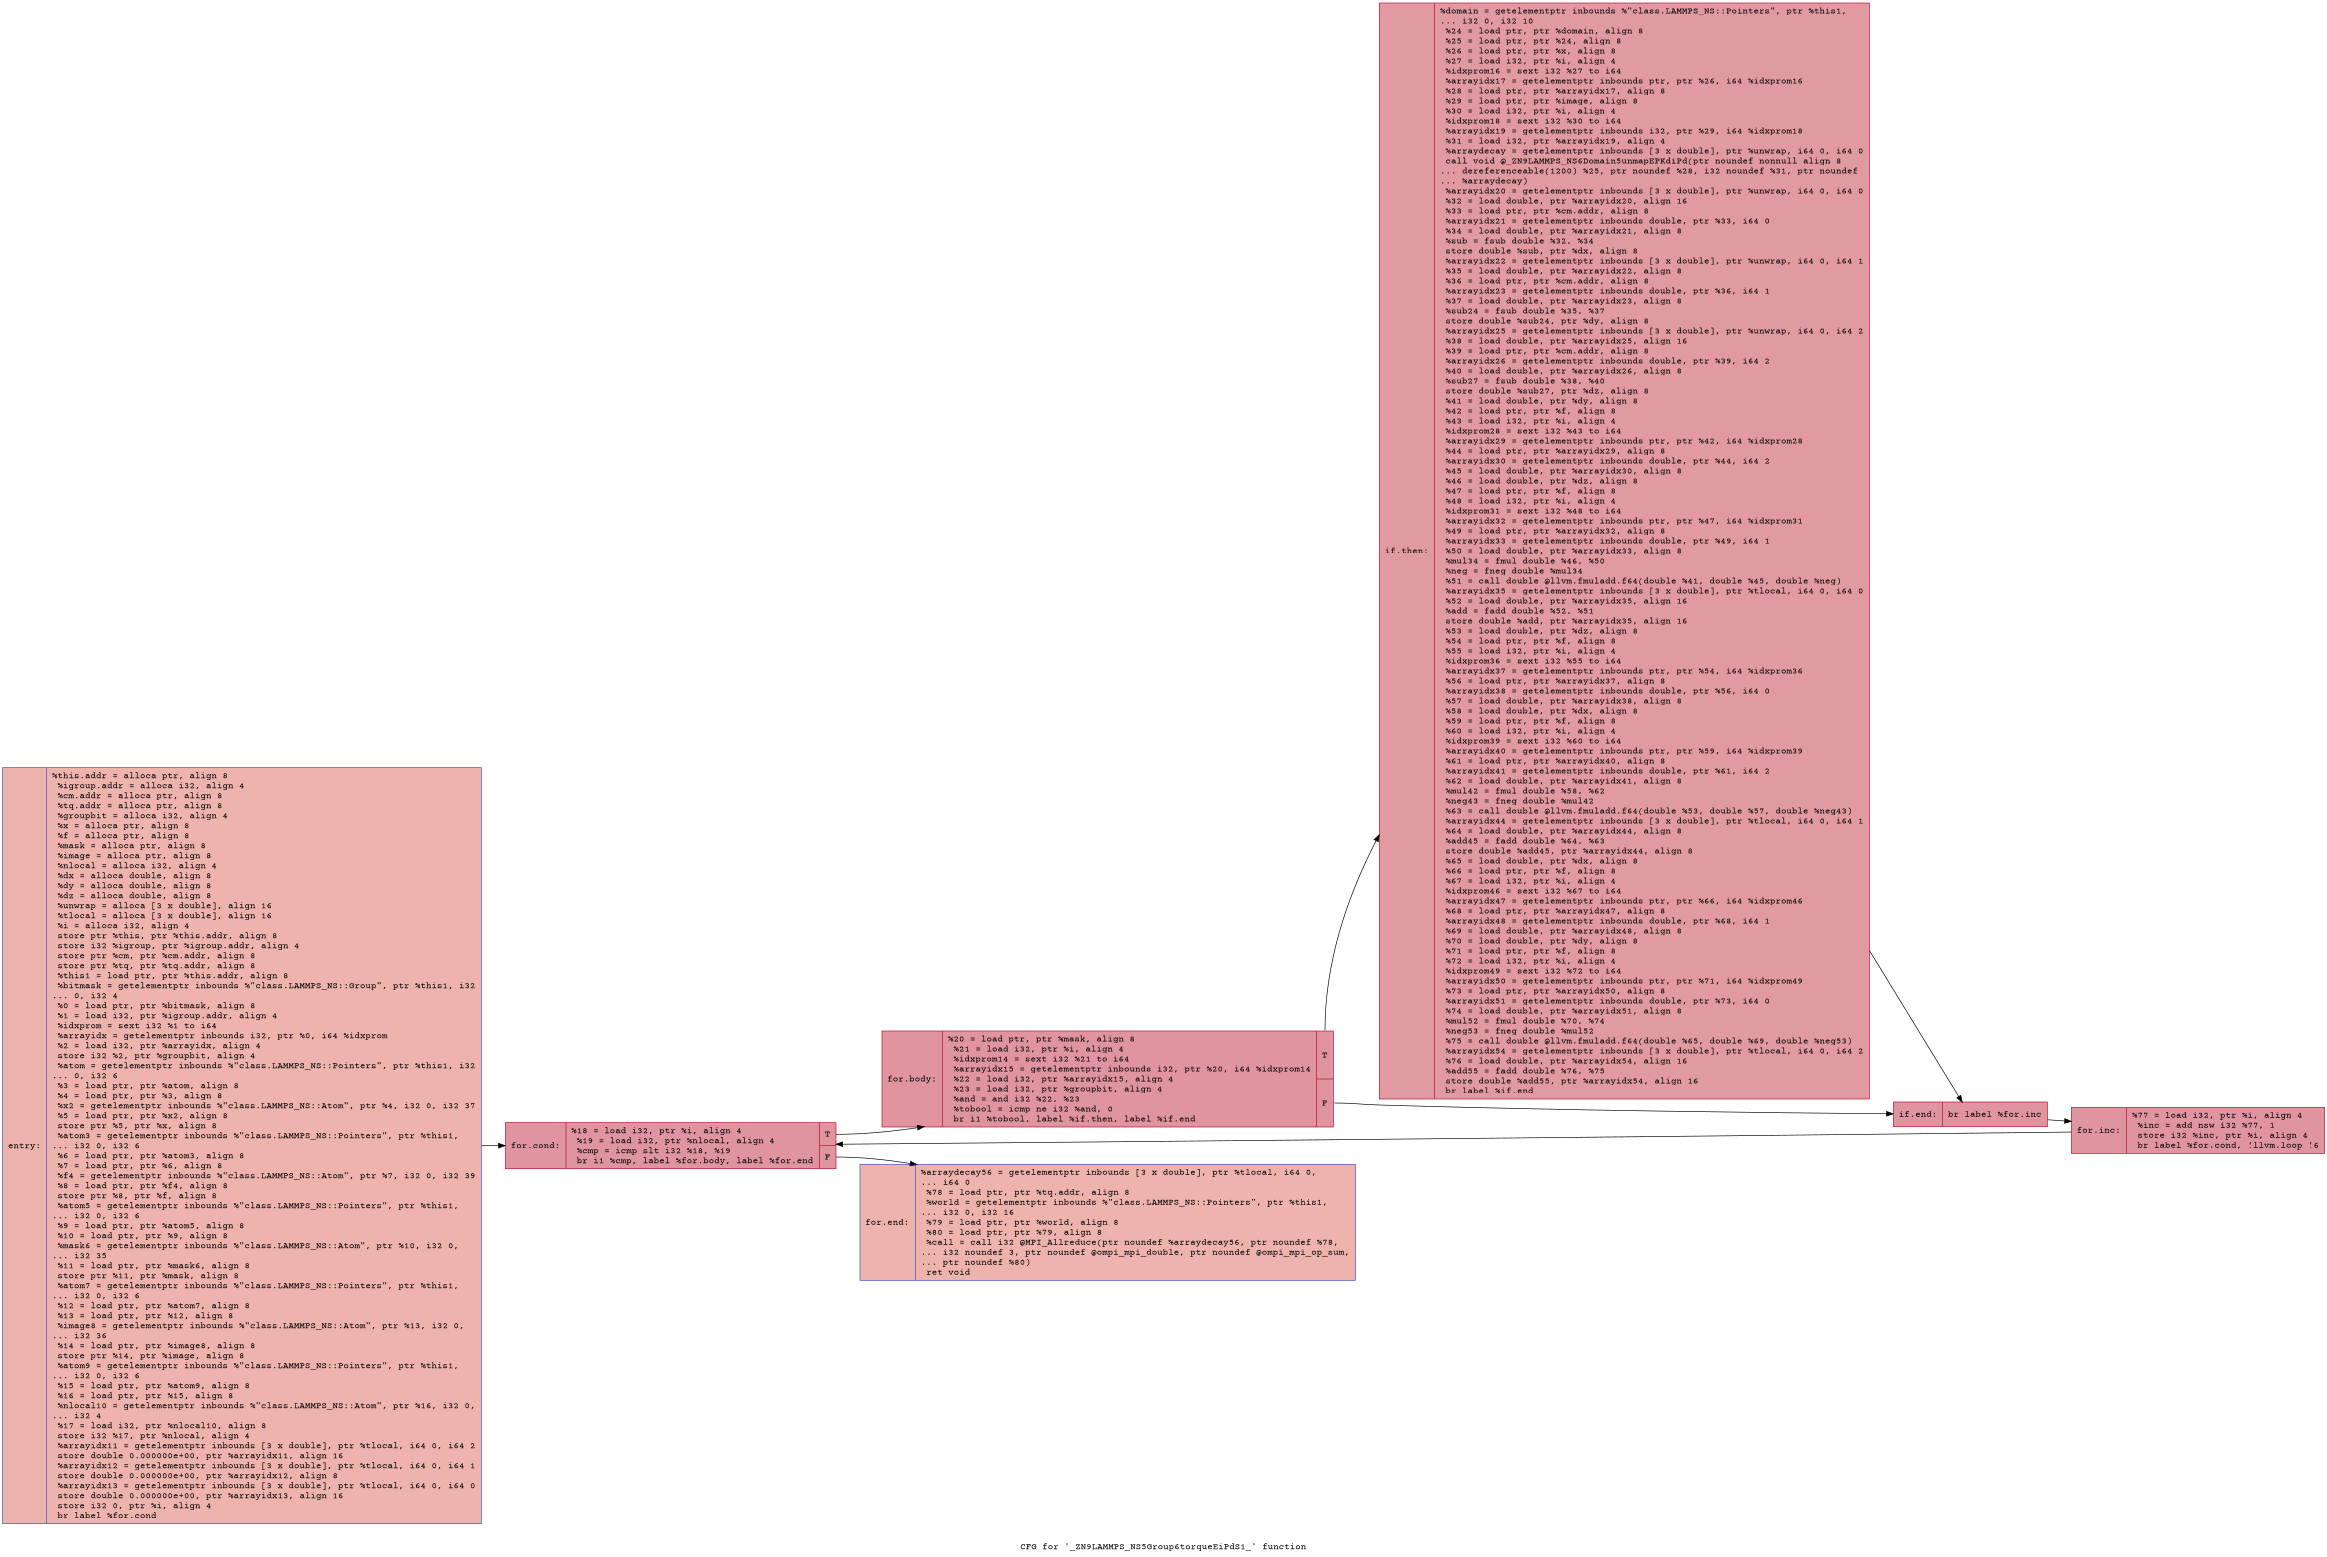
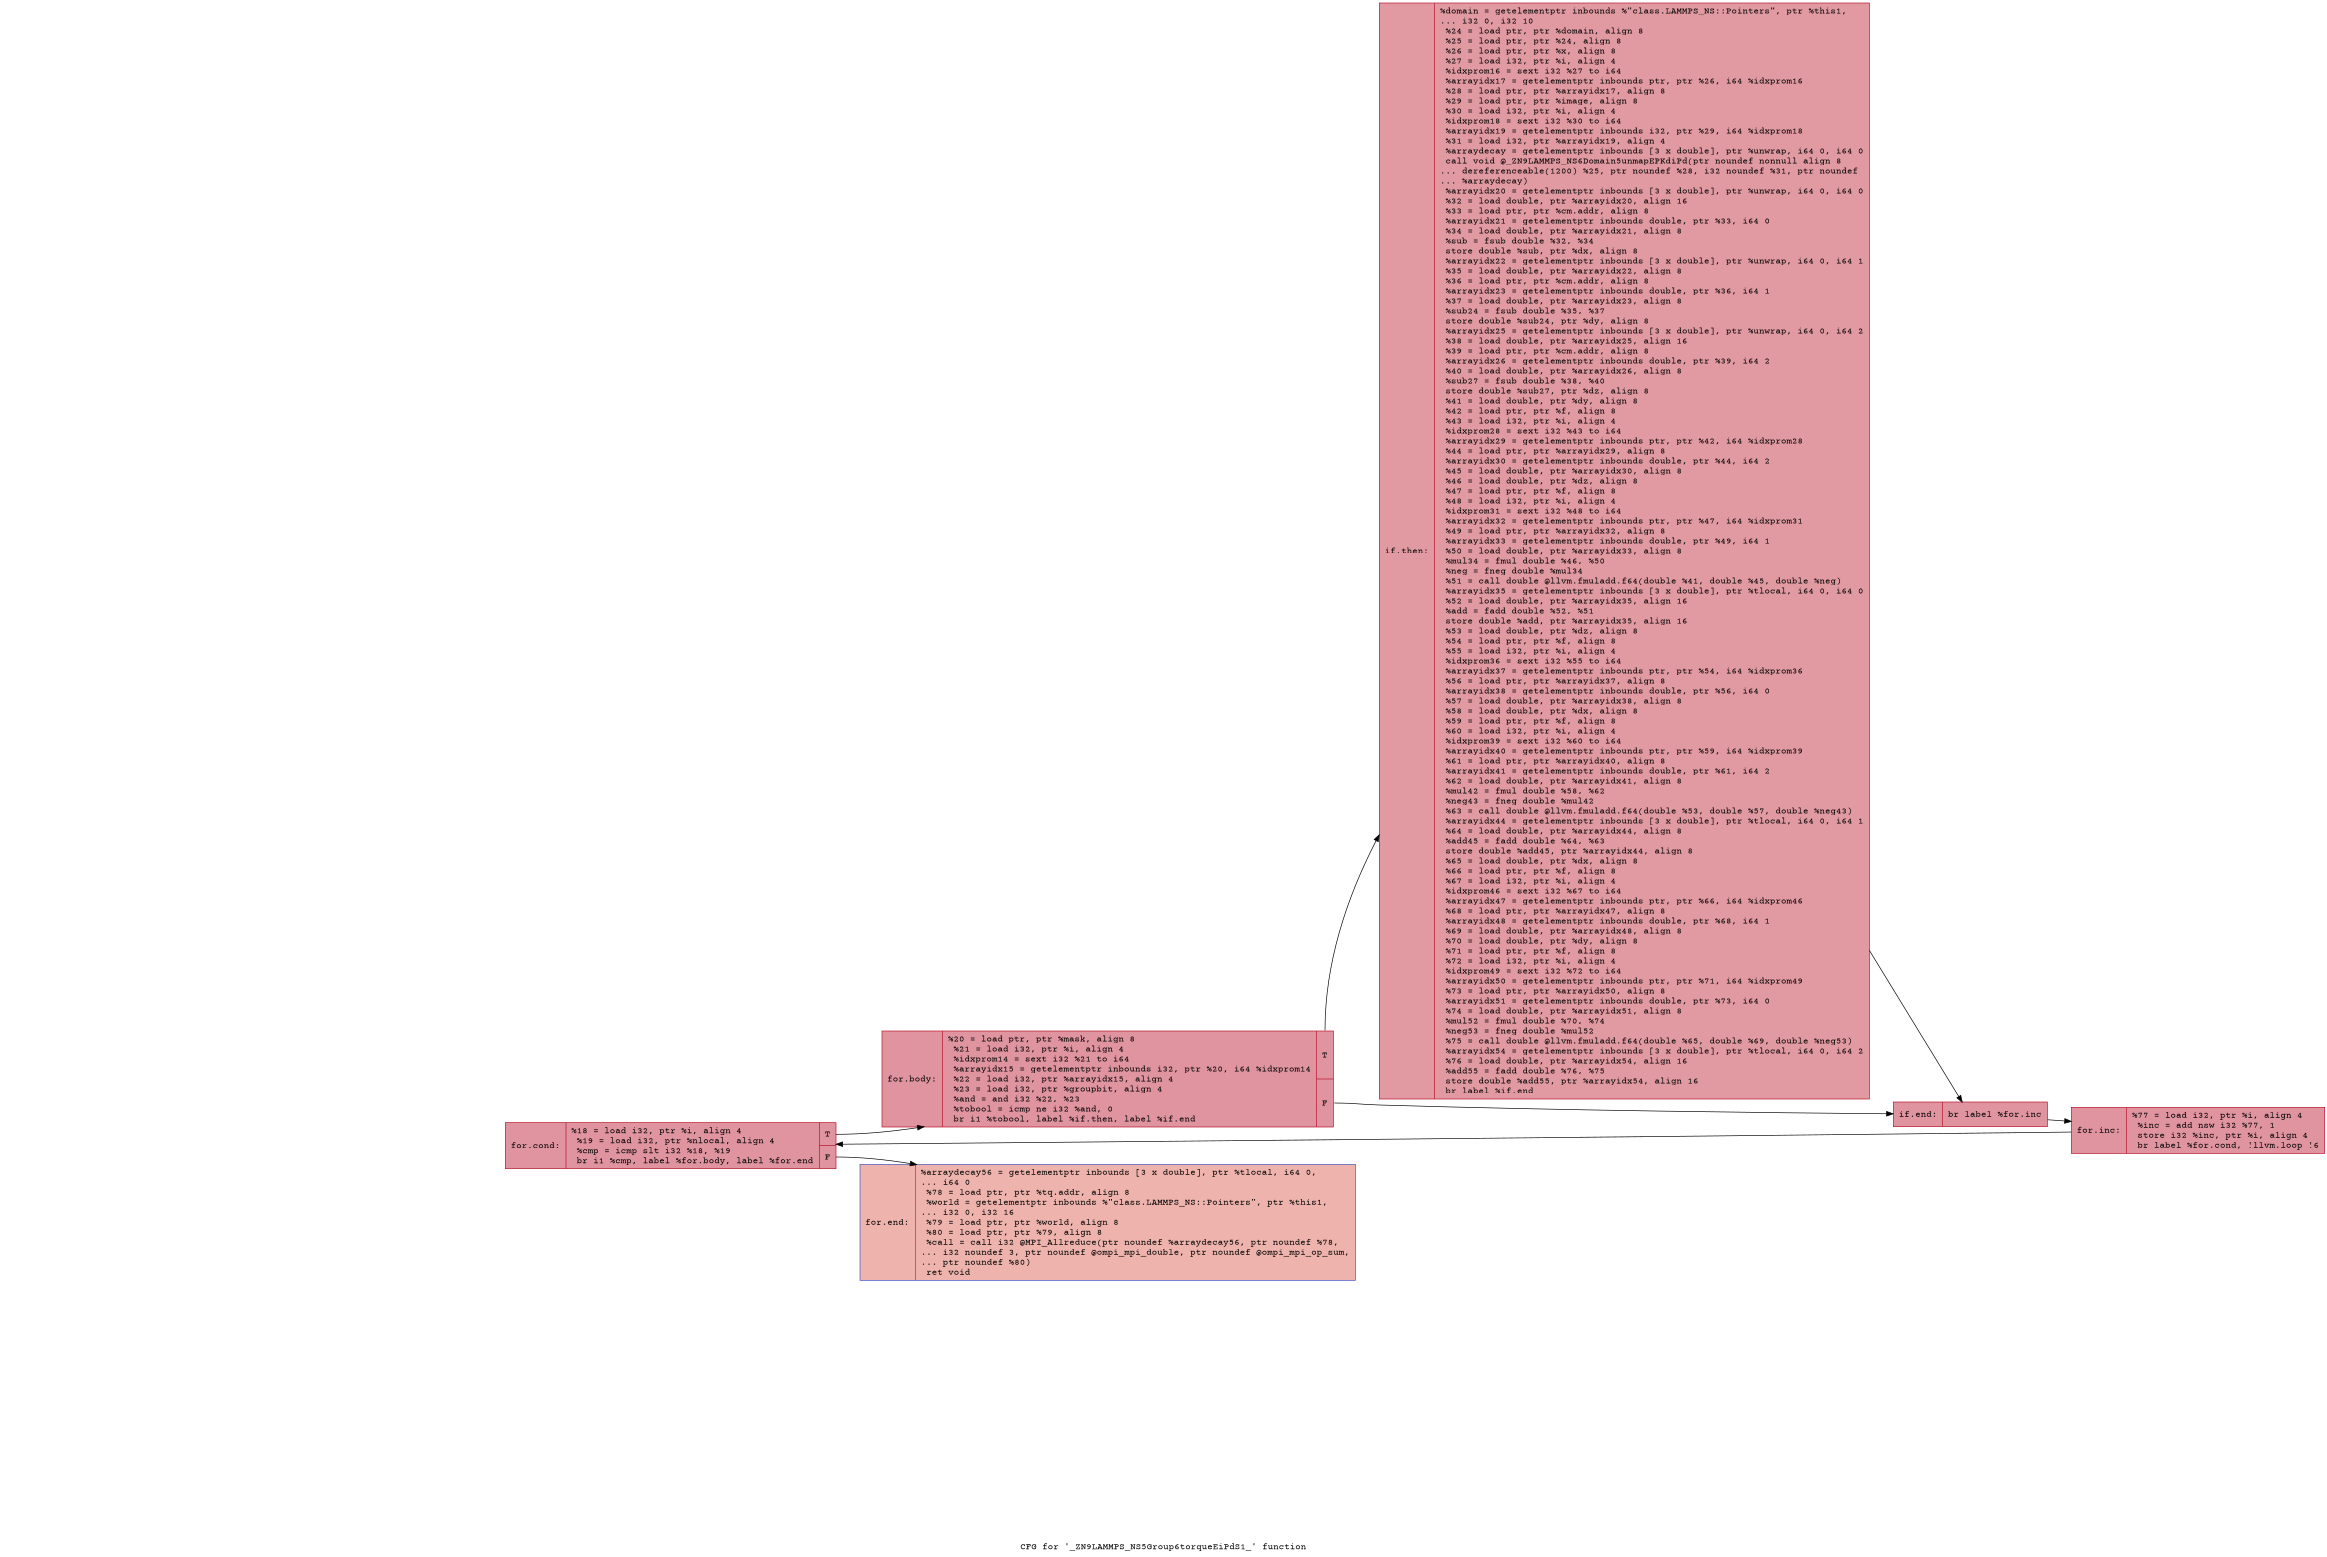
node "entry:": removed
